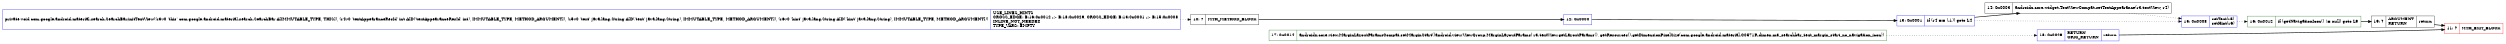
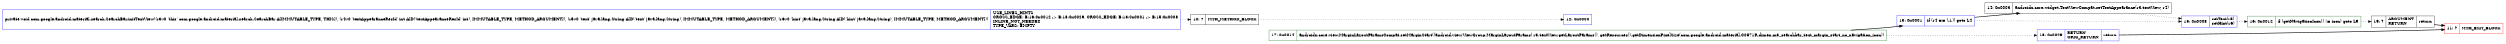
edge "10: ?" -> "12: 0x0000": style bold -> dotted
edge "12: 0x0000" -> "13: 0x0001": now "17: 0x0014" -> "13: 0x0001"
node "16: 0x0012": text "if (getNavigationIcon() != null) goto L9" -> "if (getNavigationIcon() != icon) goto L9"
edge "16: 0x0012" -> "19: ?": style bold -> dotted
